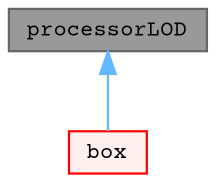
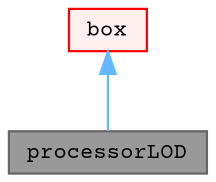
edge "box" -> "processorLOD": reversed
